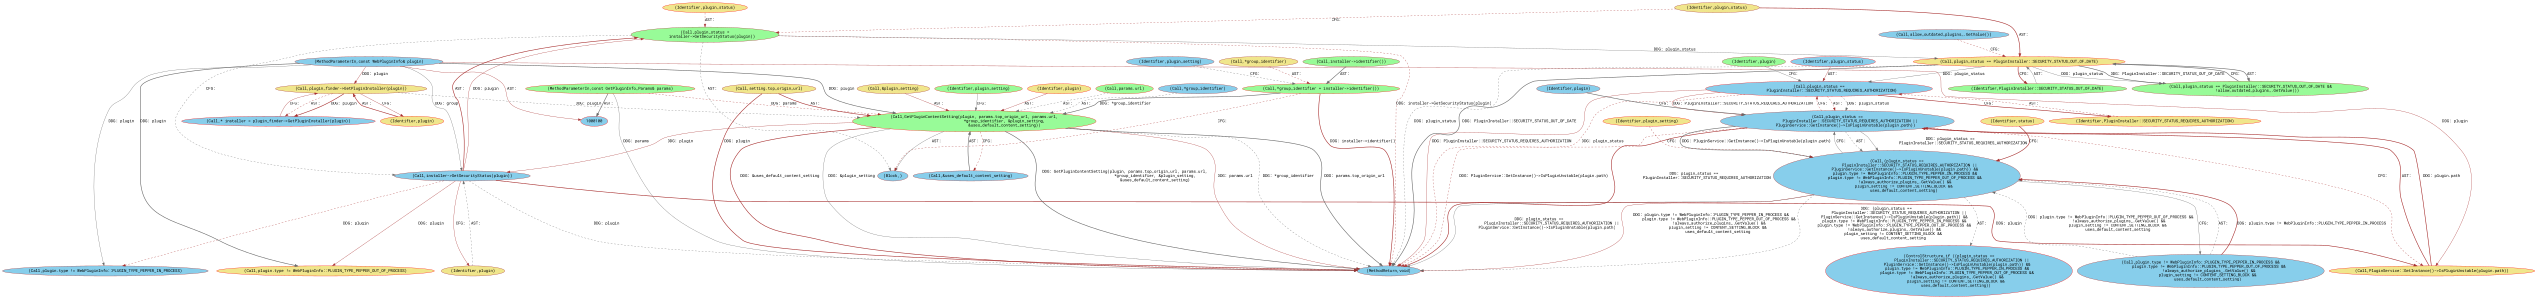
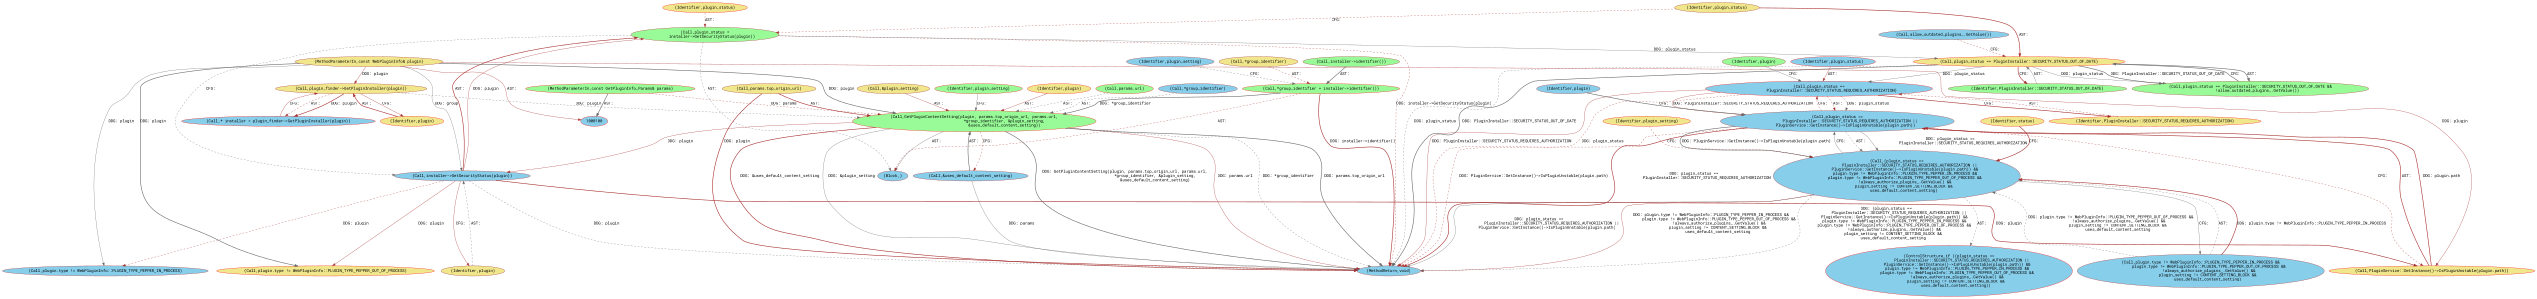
node "(MethodParameterIn,const WebPluginInfo& plugin)": fillcolor skyblue -> khaki
node "(Call,setting.top_origin_url)": label "(Call,setting.top_origin_url)" -> "(Call,params.top_origin_url)"
edge "(Call,*group_identifier = installer->identifier())" -> "(Block,)": label "CFG: " -> "AST: "
edge "(MethodParameterIn,const GetPluginInfo_Params& params)" -> "(MethodReturn,void)": now "(Call,&uses_default_content_setting)" -> "(MethodReturn,void)"
